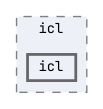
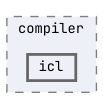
cluster "icl": label "icl" -> "compiler"
